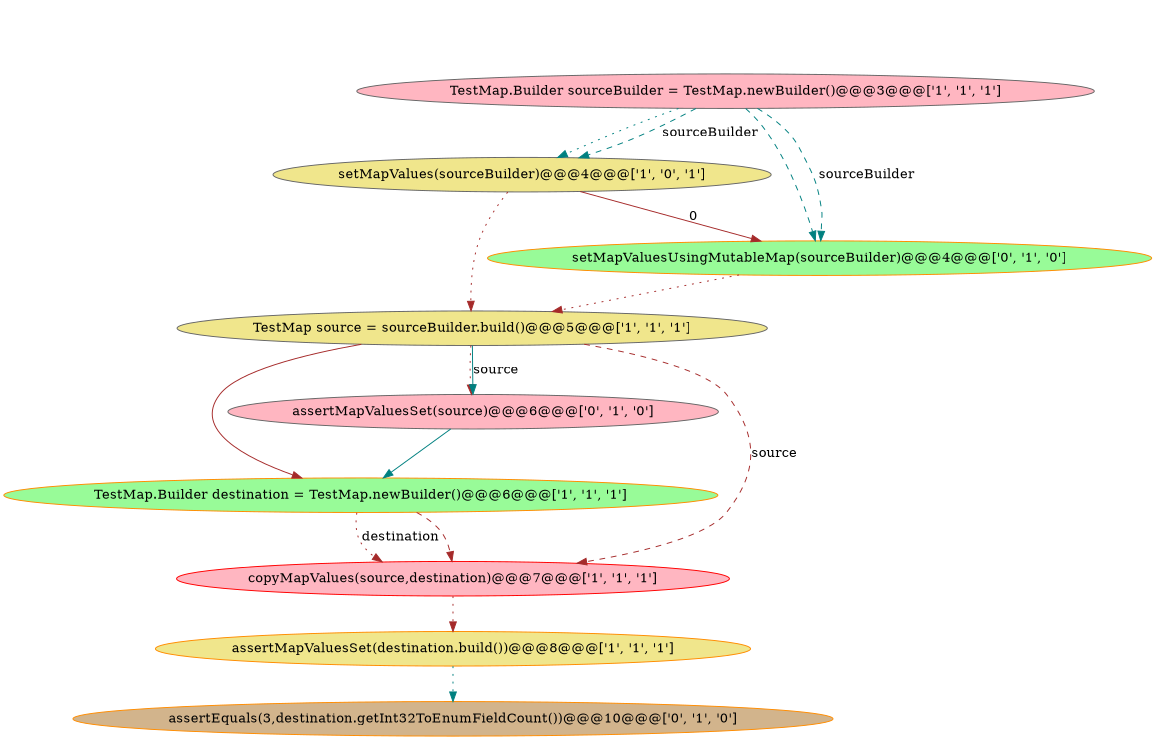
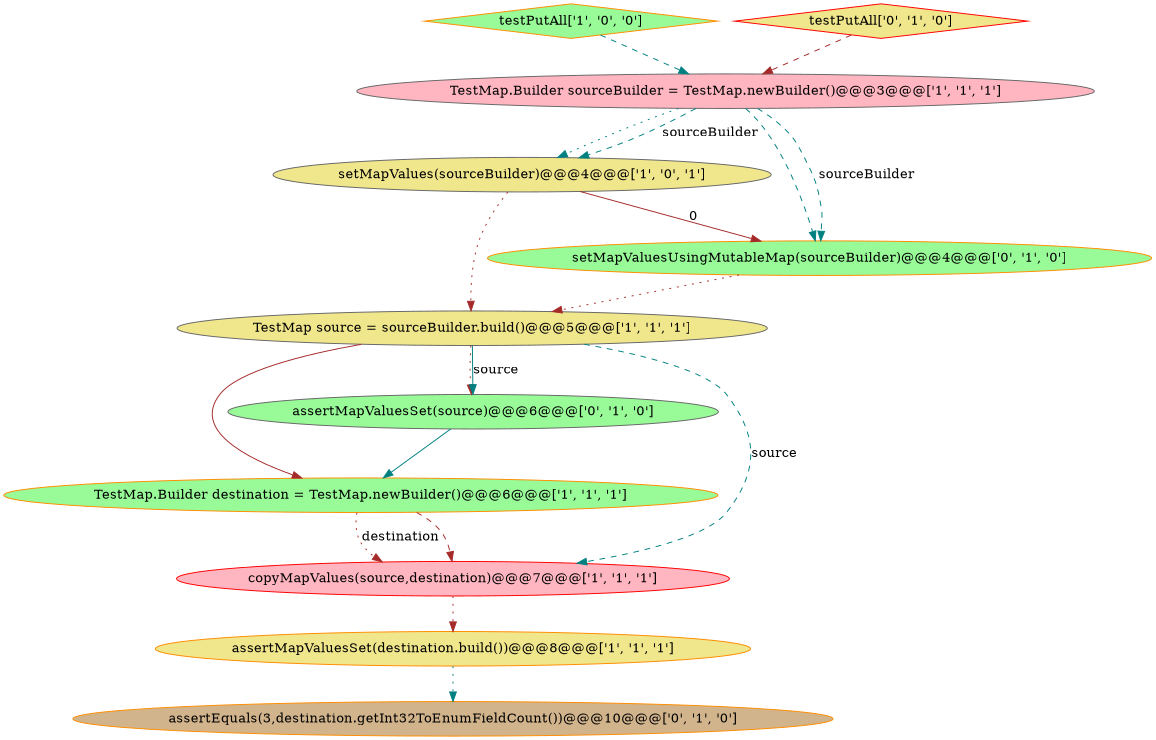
node "testPutAll['1', '0', '0']": added
node "testPutAll['0', '1', '0']": added
node "assertMapValuesSet(source)@@@6@@@['0', '1', '0']": fillcolor lightpink -> palegreen
edge "TestMap source = sourceBuilder.build()@@@5@@@['1', '1', '1']" -> "copyMapValues(source,destination)@@@7@@@['1', '1', '1']": color brown -> teal
